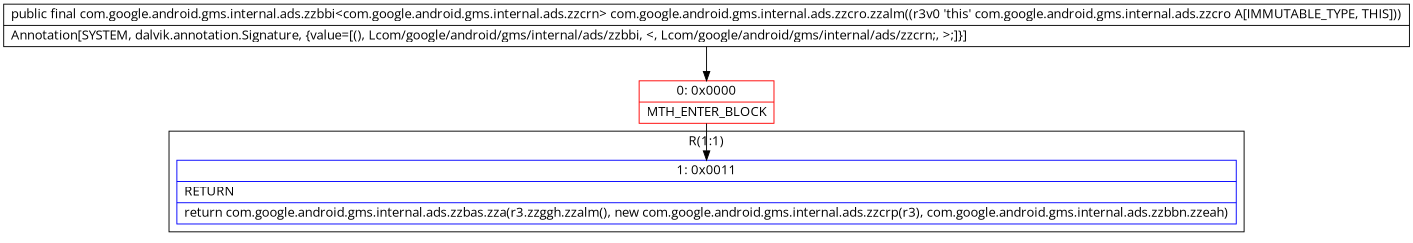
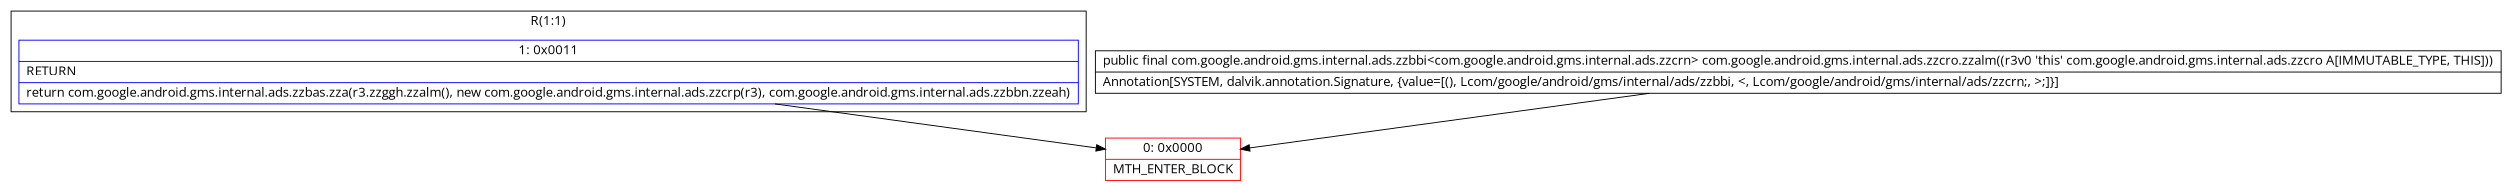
edge "0: 0x0000" -> "1: 0x0011": reversed
